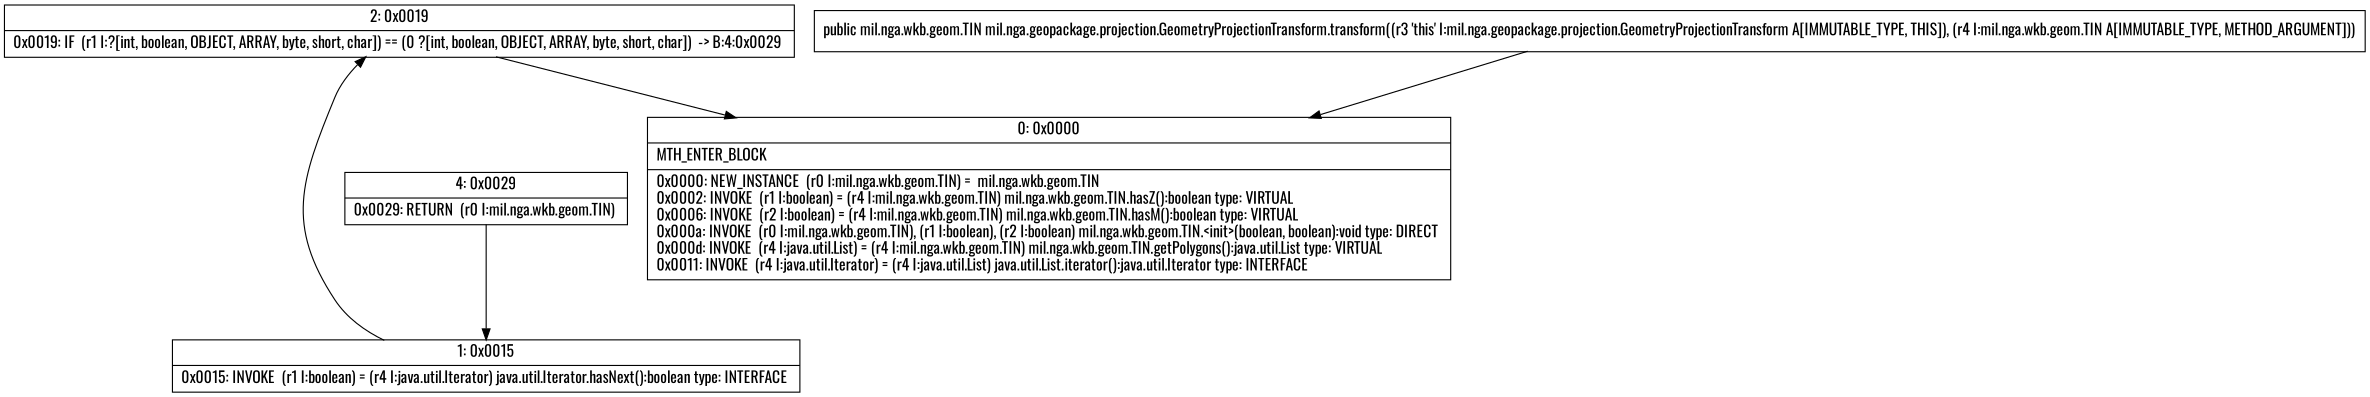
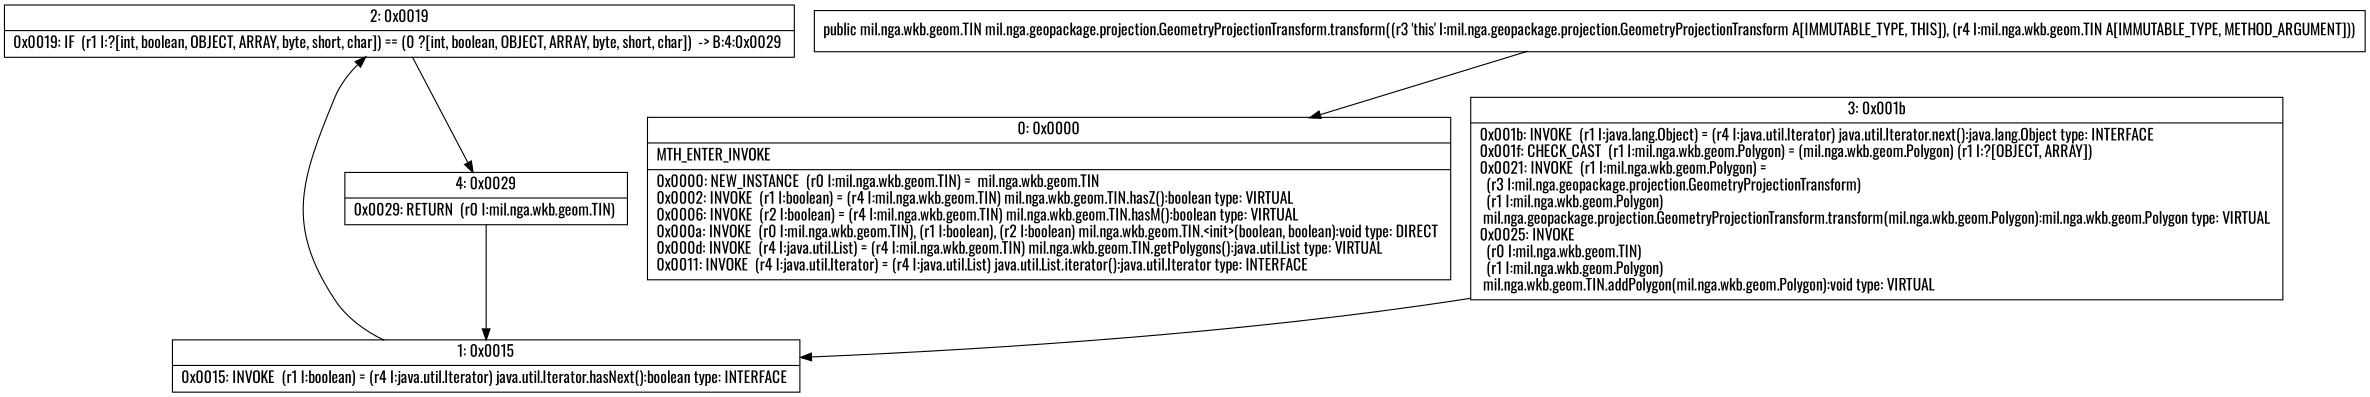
edge "2: 0x0019" -> "0: 0x0000": now "2: 0x0019" -> "4: 0x0029"
node "0: 0x0000": text "MTH_ENTER_BLOCK" -> "MTH_ENTER_INVOKE"
node "3: 0x001b": added
